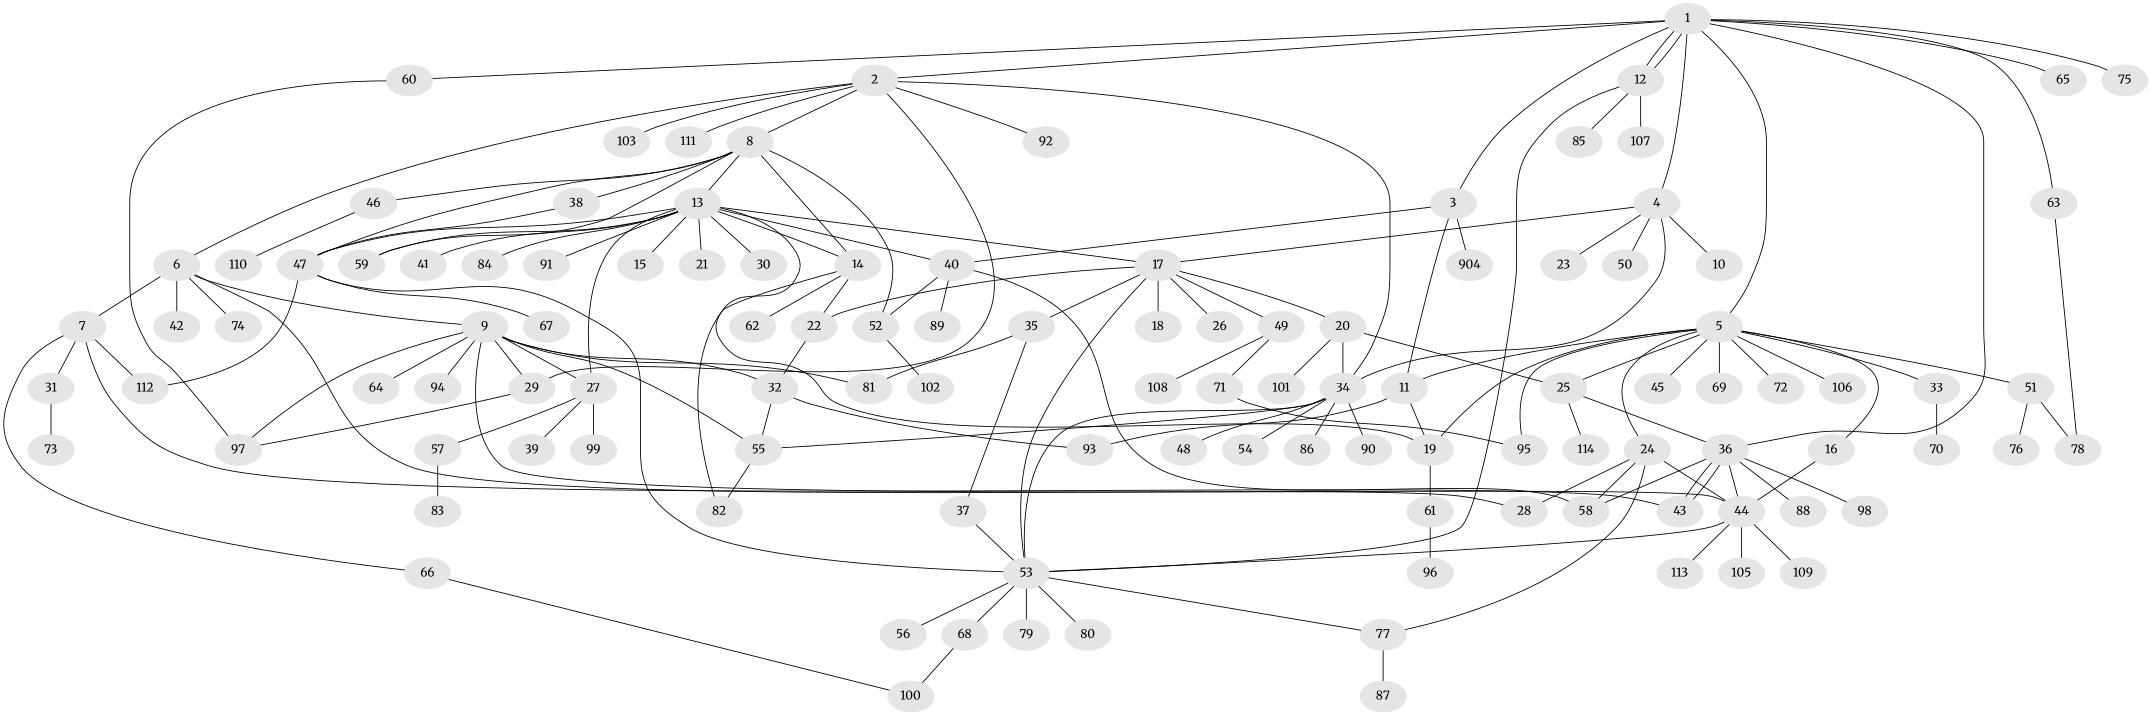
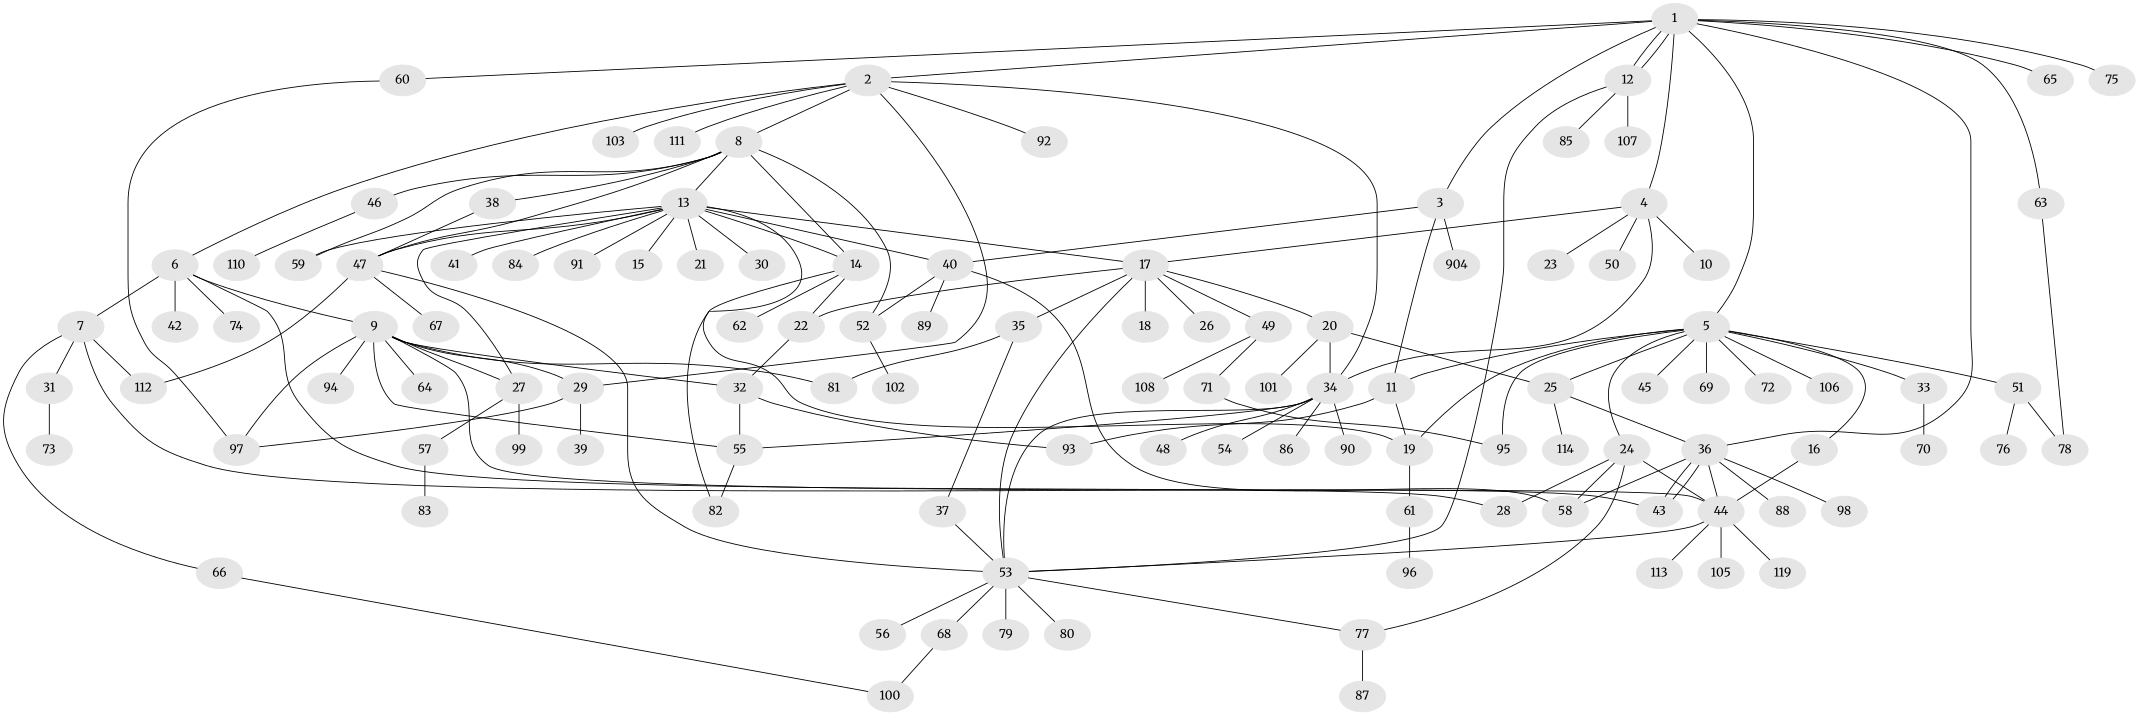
edge "27" -- "39": now "29" -- "39"
node "109": label "109" -> "119"
